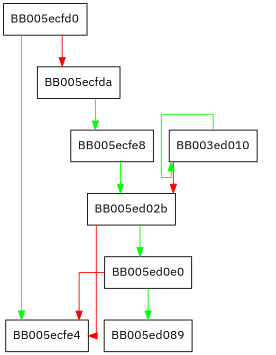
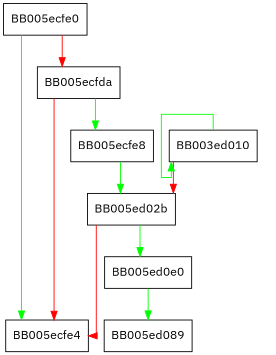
node "BB005ecfd0": label "BB005ecfd0" -> "BB005ecfe0"
edge "BB005ed0e0" -> "BB005ecfe4": now "BB005ecfda" -> "BB005ecfe4"
